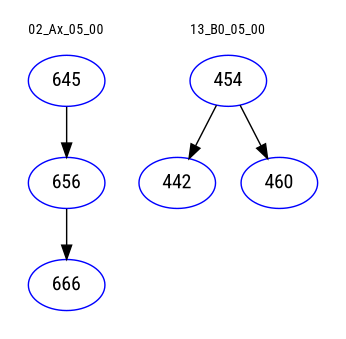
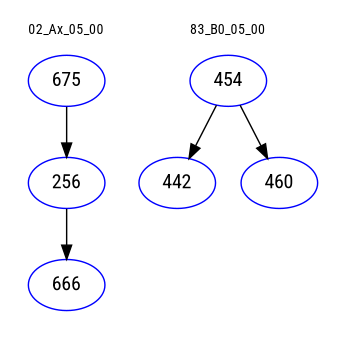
cluster "13_B0_05_00": label "13_B0_05_00" -> "83_B0_05_00"
node "645": label "645" -> "675"
node "656": label "656" -> "256"
